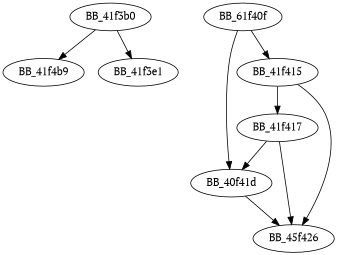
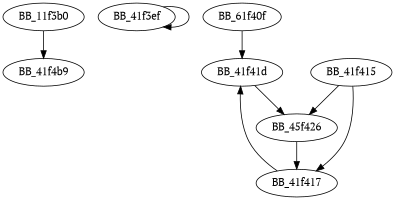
node "BB_41f3b0": label "BB_41f3b0" -> "BB_11f3b0"
node "BB_41f3ef": added
edge "BB_61f40f" -> "BB_41f415": removed
node "BB_41f3e1": removed
edge "BB_41f417" -> "BB_45f426": reversed
node "BB_40f41d": label "BB_40f41d" -> "BB_41f41d"
